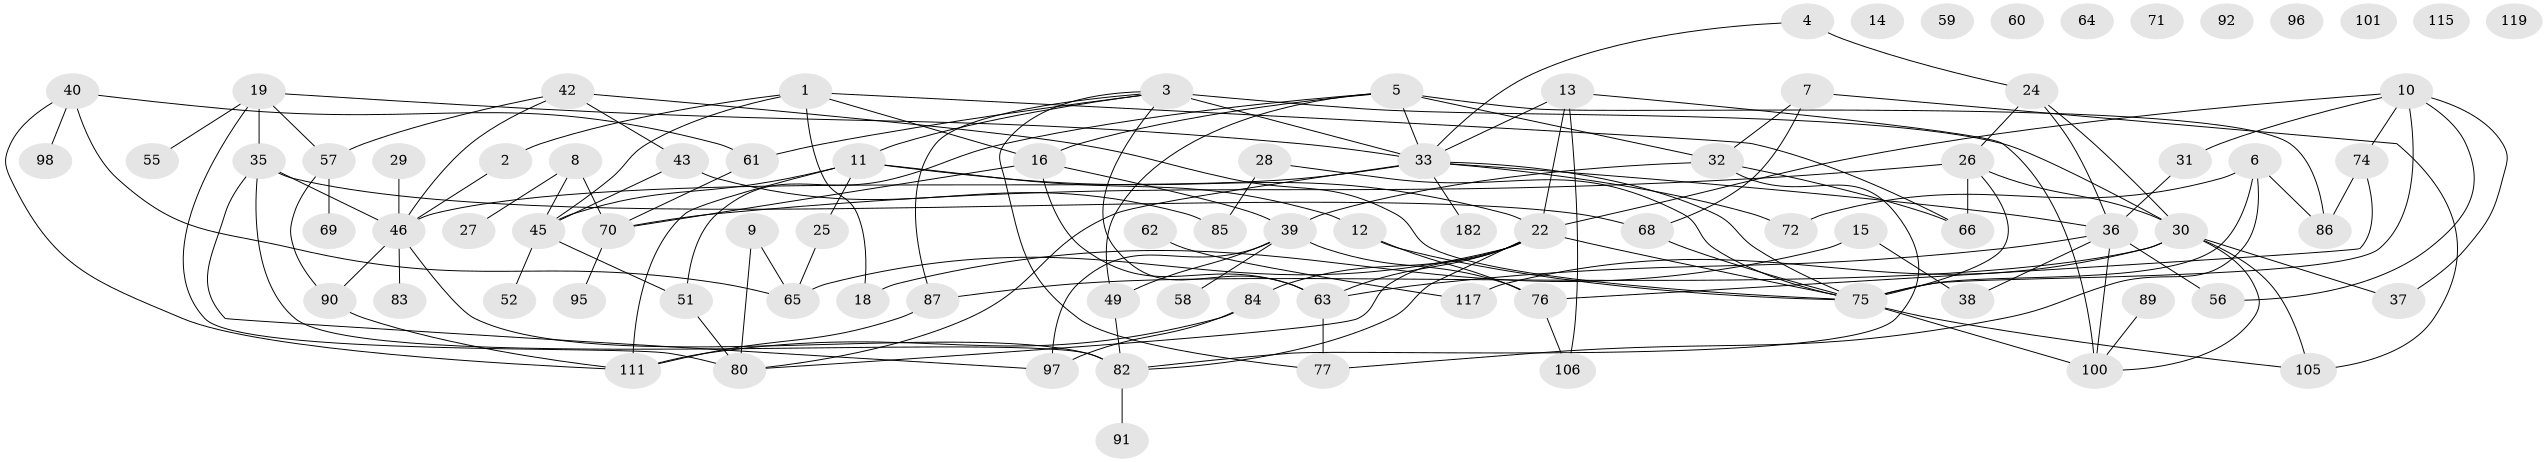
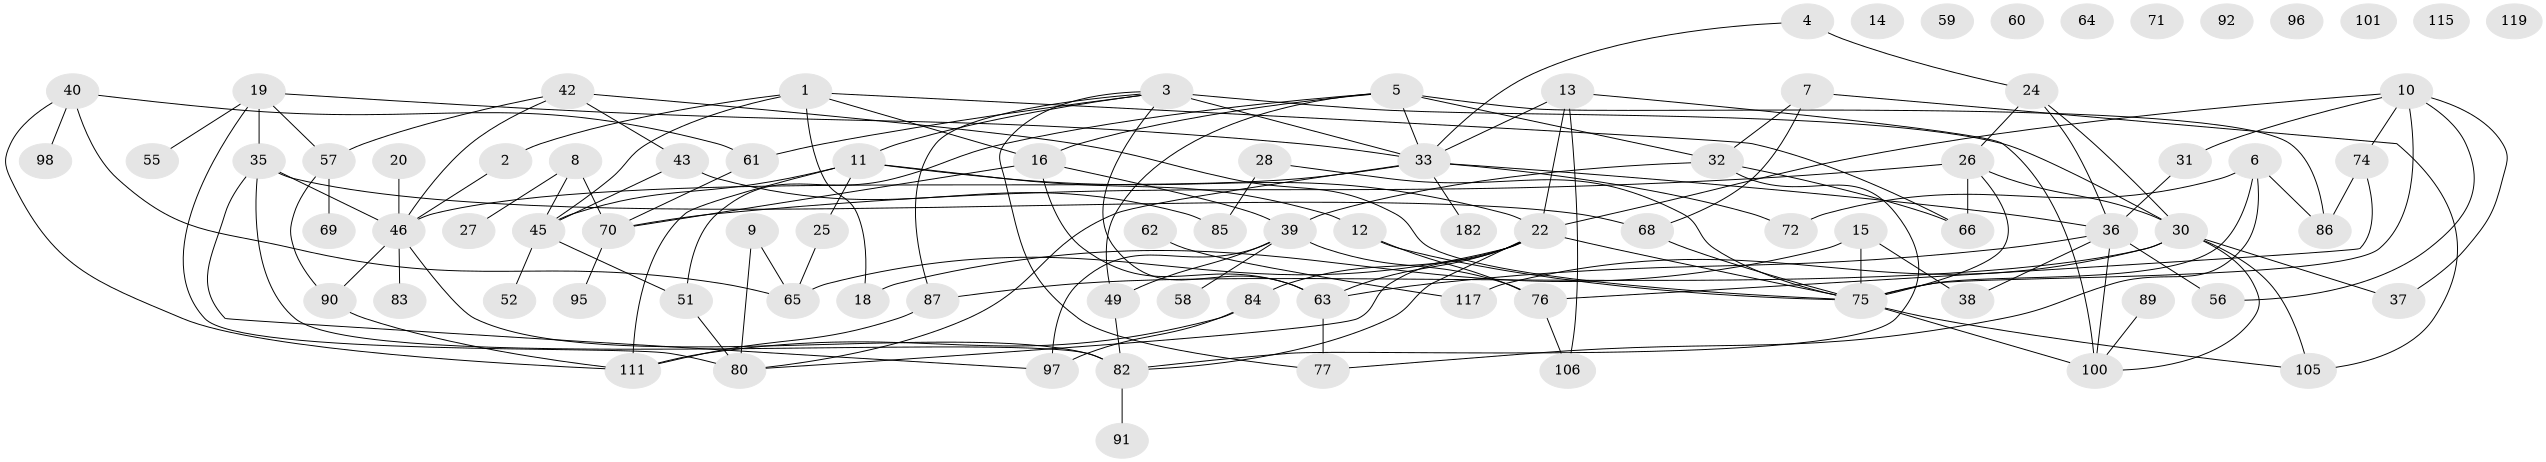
node "29": label "29" -> "20"
edge "33" -- "75": now "15" -- "75"
